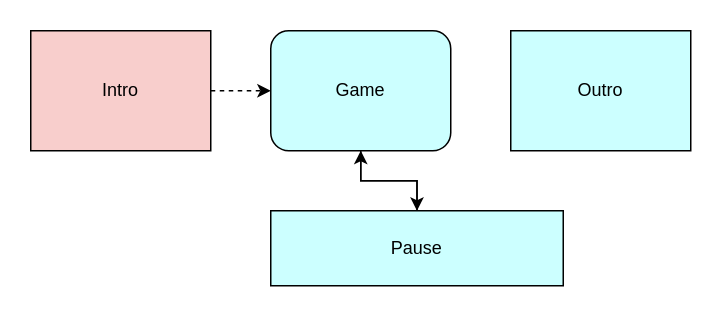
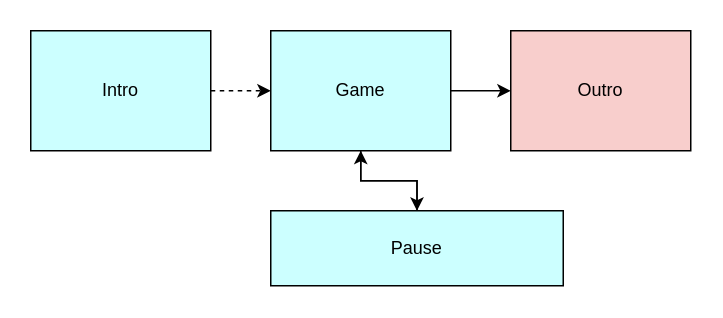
node "Intro": fillcolor #f8cecc -> #ccffff
node "Game": shape rounded rectangle -> rectangle
edge "Game" -> "Outro": added
node "Outro": fillcolor #ccffff -> #f8cecc
